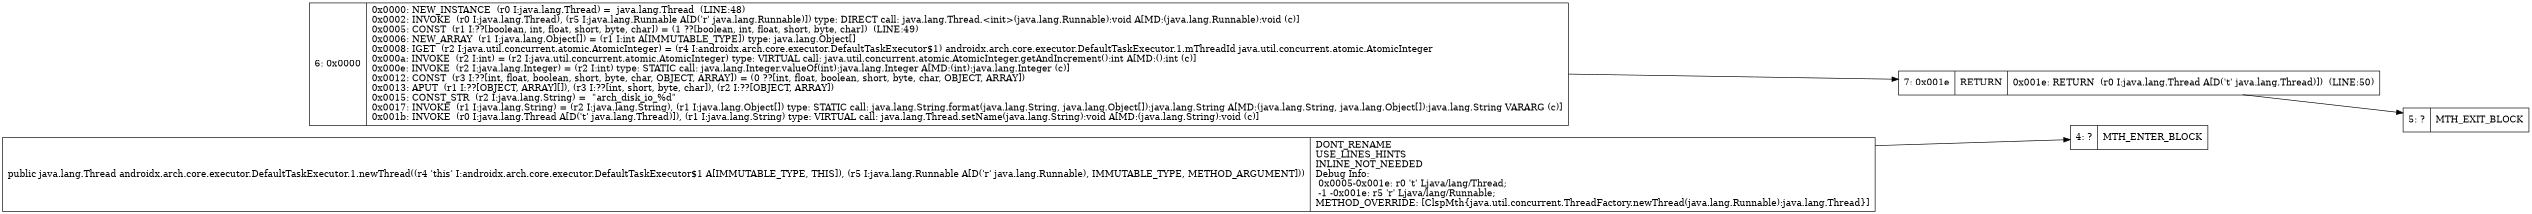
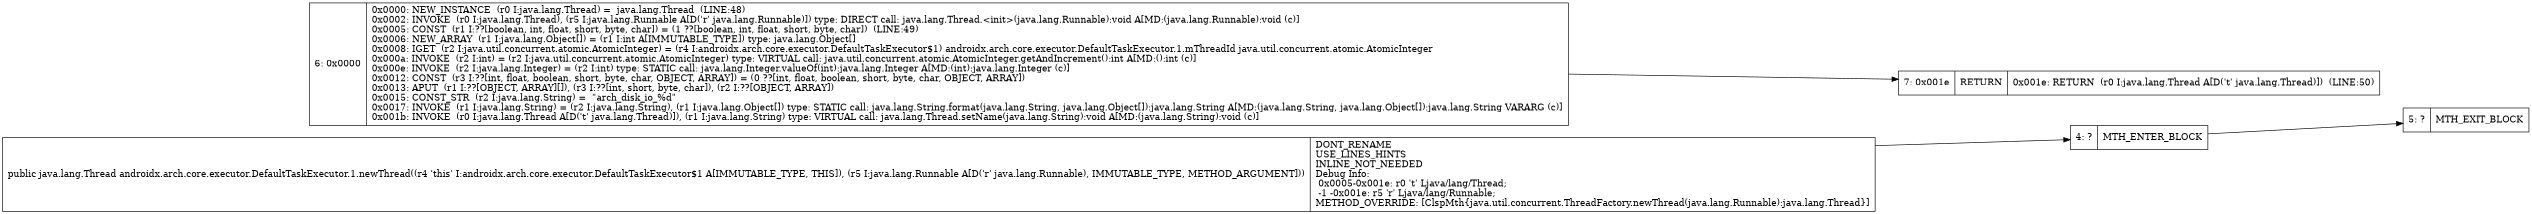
edge "7: 0x001e" -> "5: ?": now "4: ?" -> "5: ?"
